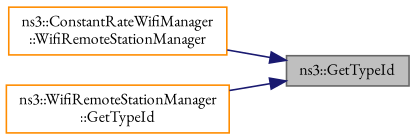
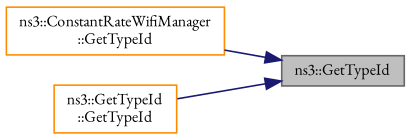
node "ns3::ConstantRateWifiManager ::WifiRemoteStationManager": label "ns3::ConstantRateWifiManager ::WifiRemoteStationManager" -> "ns3::ConstantRateWifiManager ::GetTypeId"
node "ns3::WifiRemoteStationManager ::GetTypeId": label "ns3::WifiRemoteStationManager ::GetTypeId" -> "ns3::GetTypeId ::GetTypeId"
